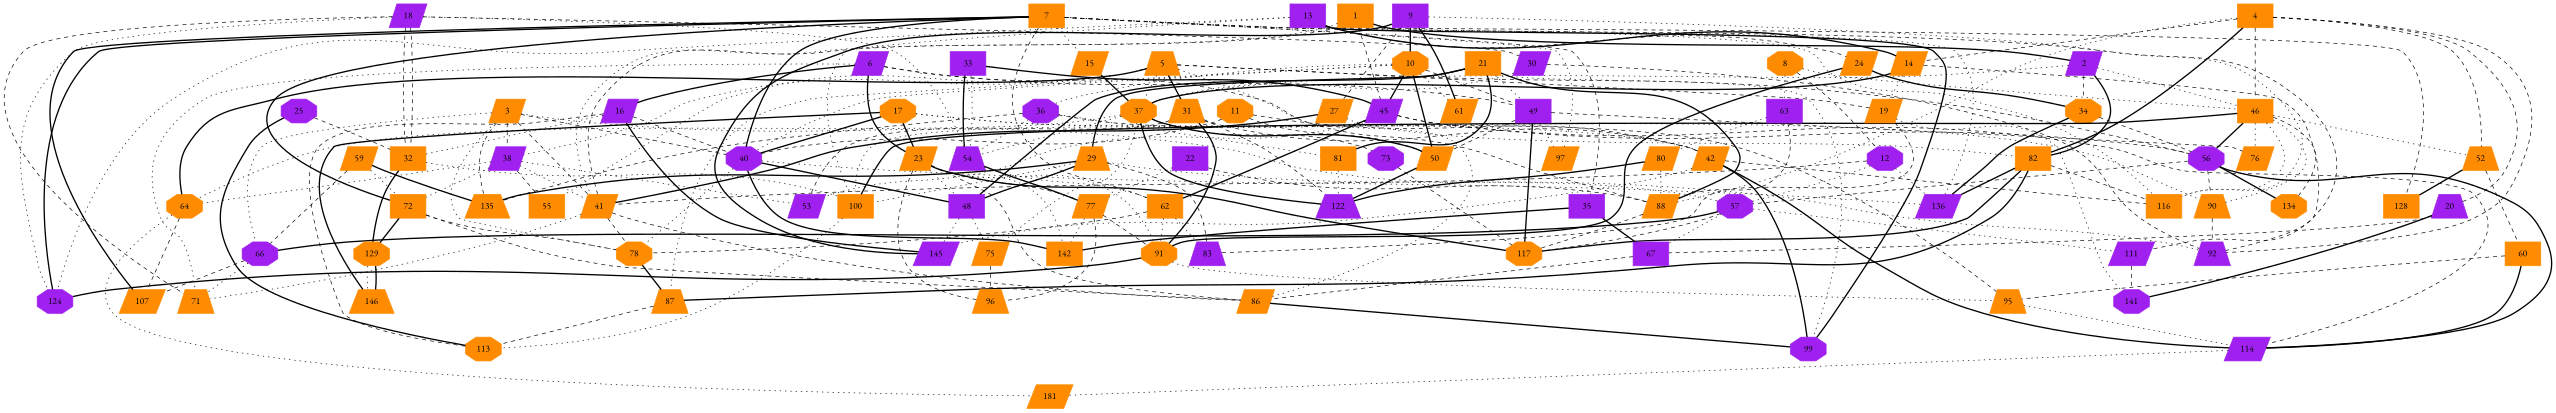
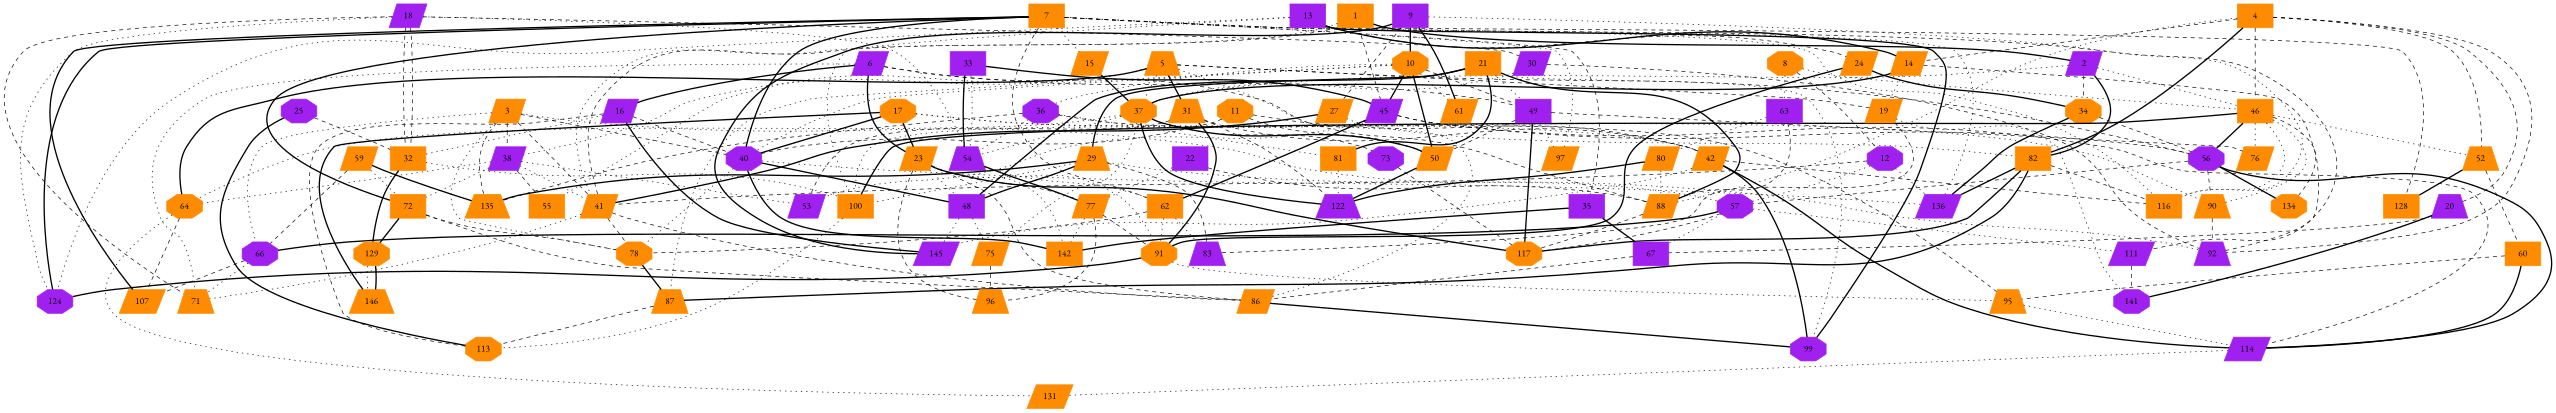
node "181": label "181" -> "131"
